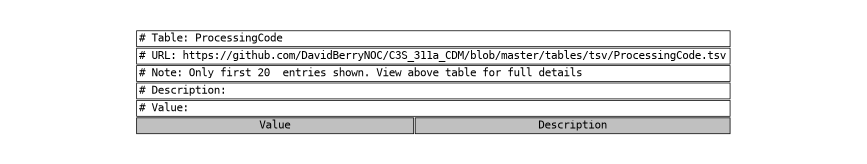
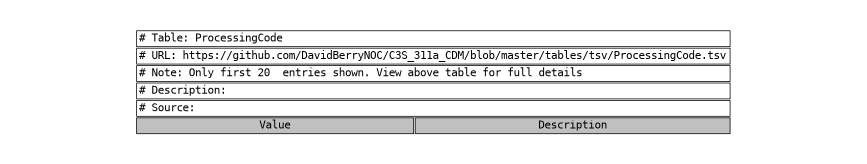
node "# Table: ProcessingCode": text "# Value:" -> "# Source:"
